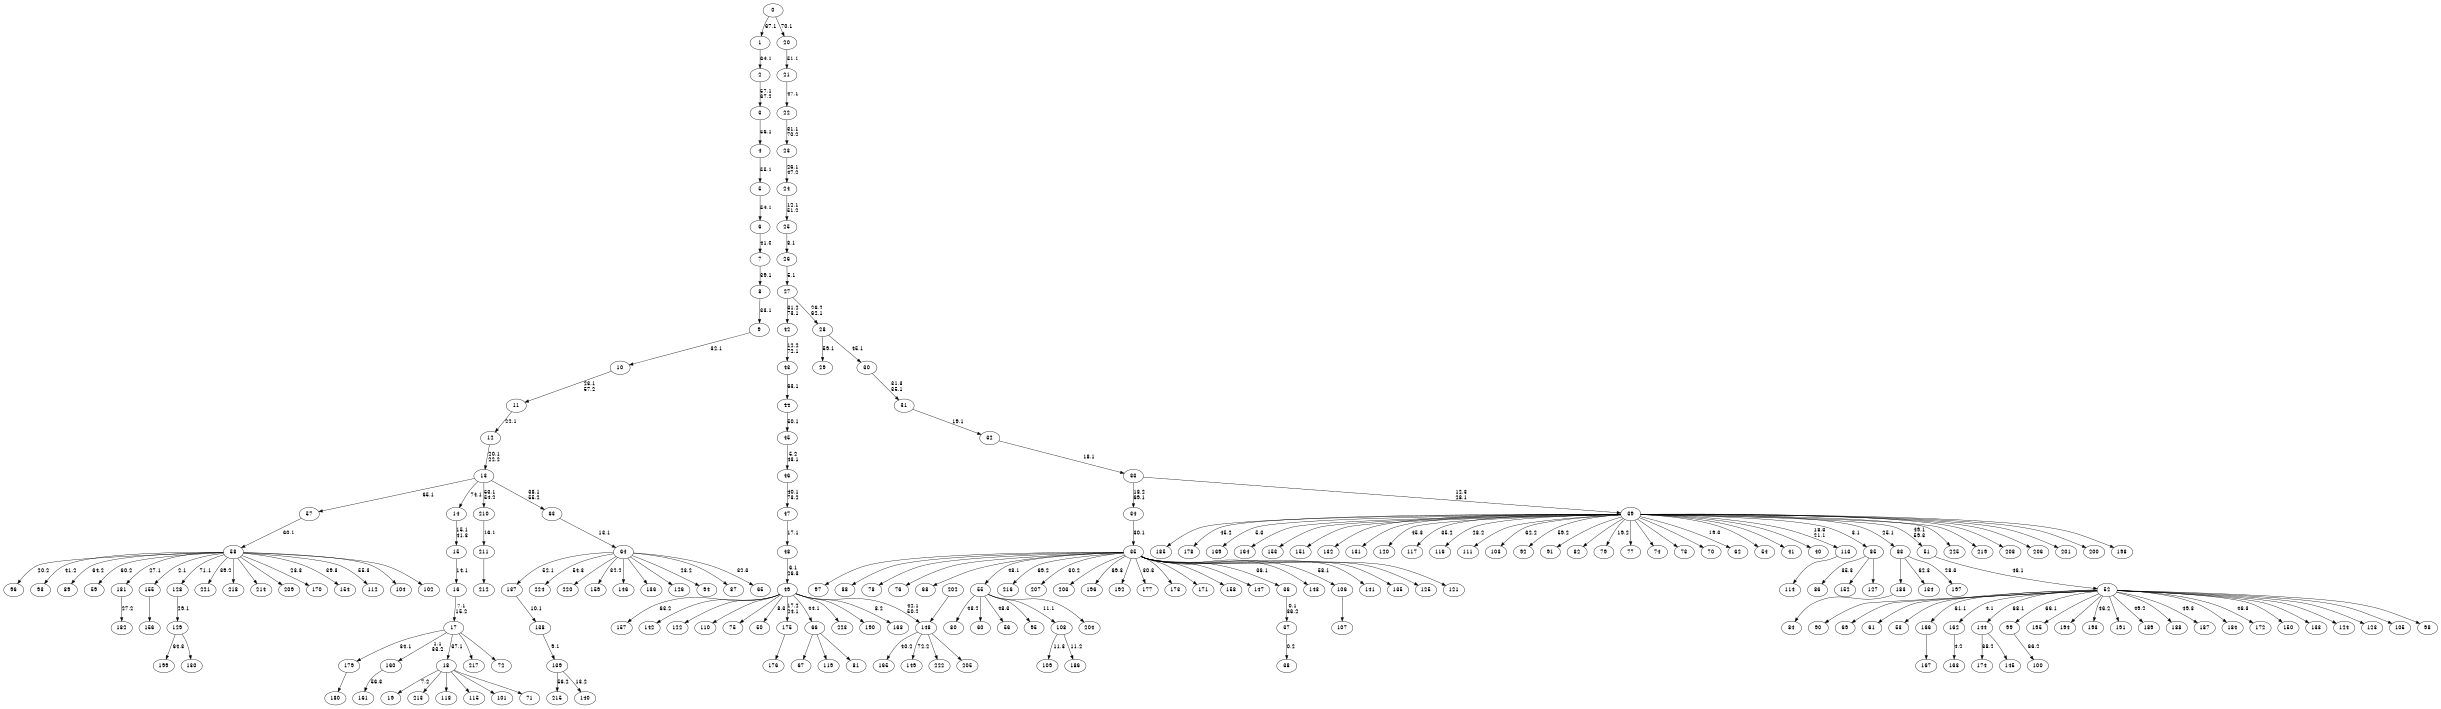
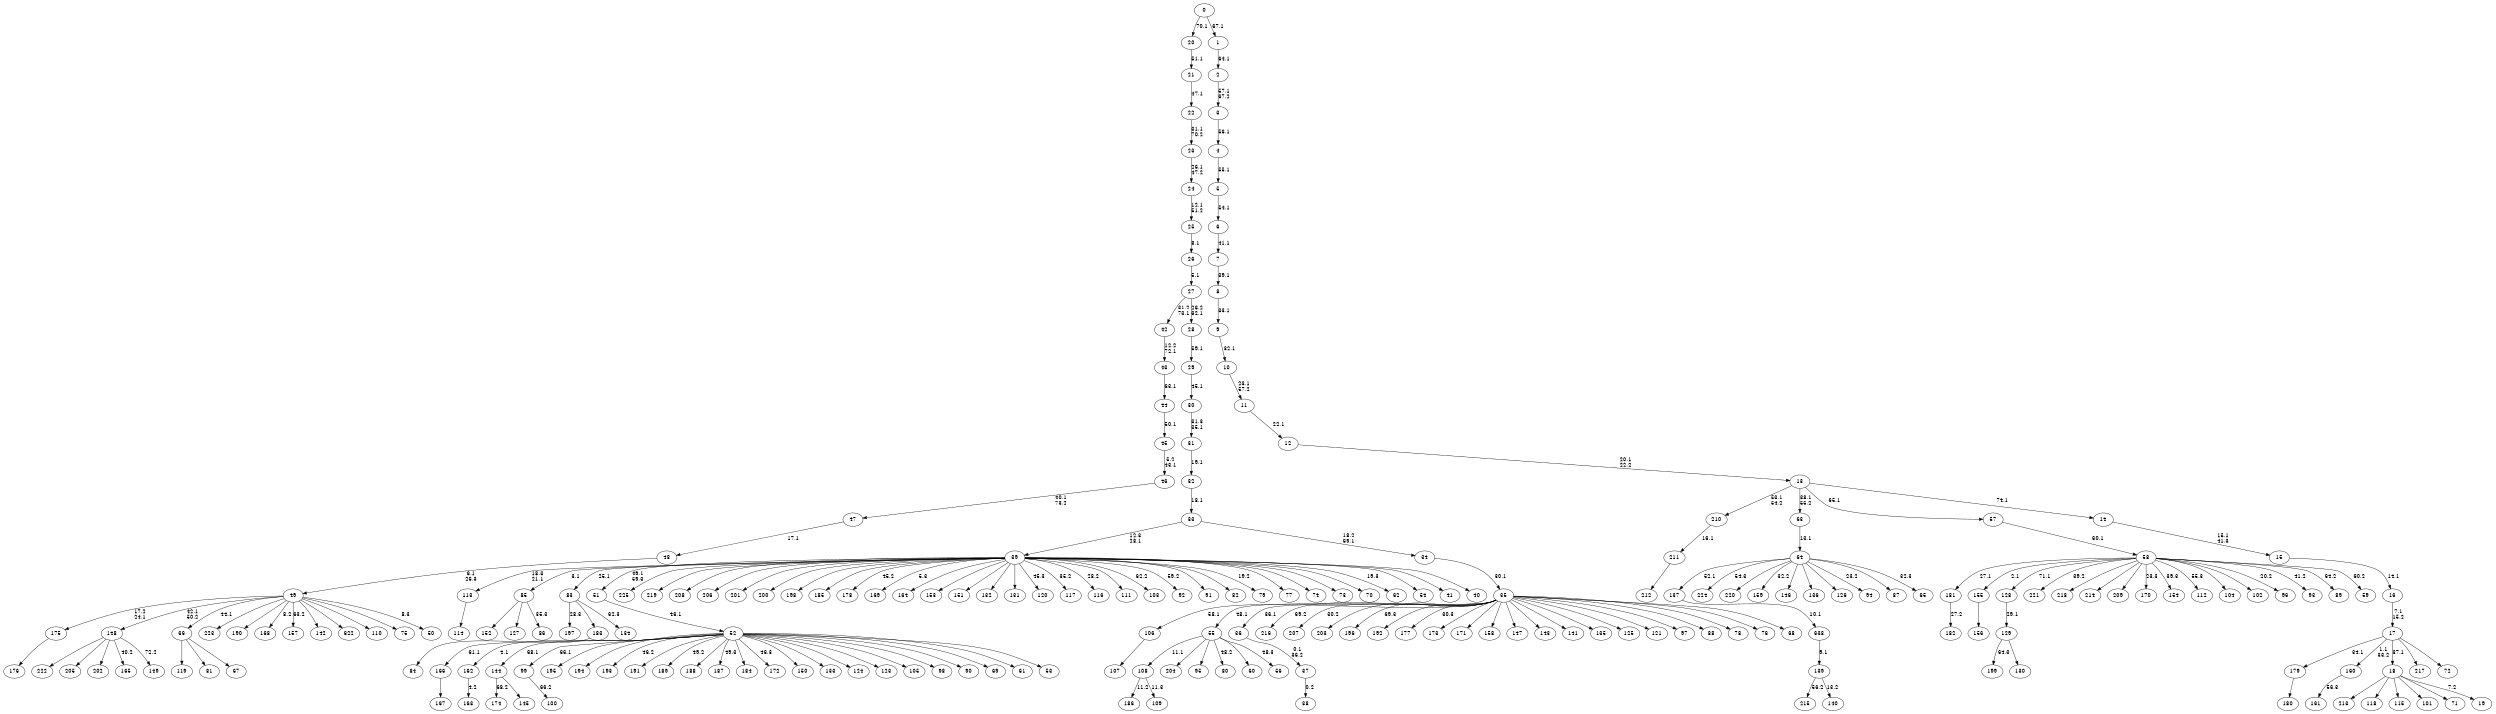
edge "6" -> "7": label "41,0" -> "41,1"
edge "28" -> "30": now "29" -> "30"
edge "202" -> "148": reversed
node "138": label "138" -> "638"
node "122": label "122" -> "622"
